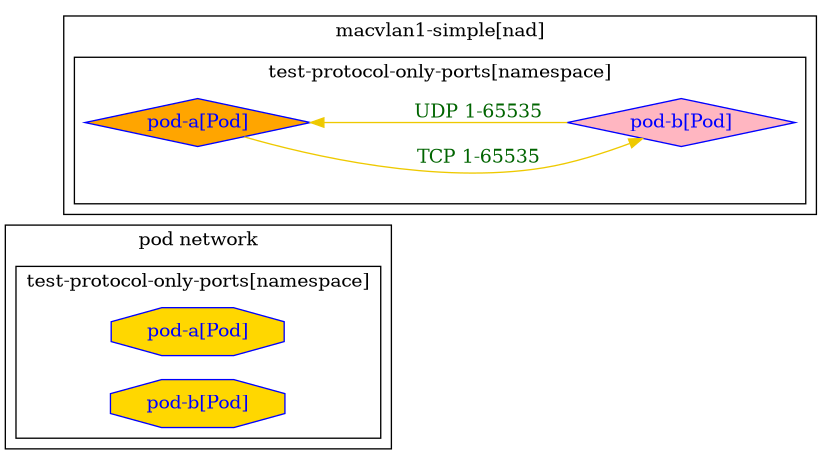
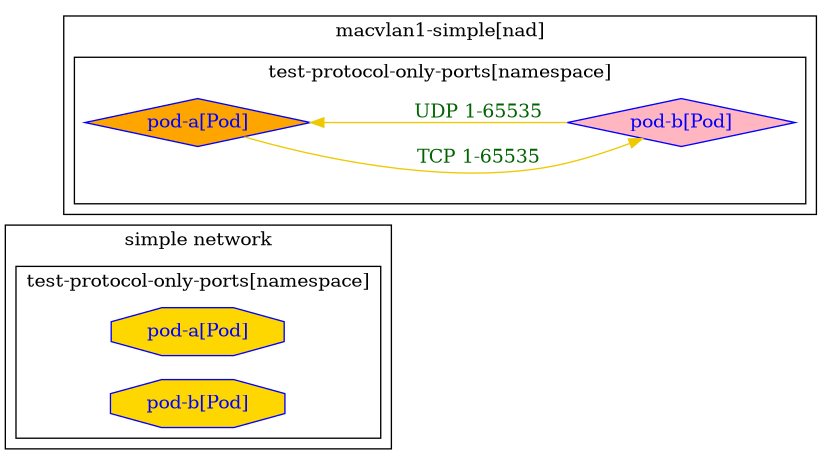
cluster "pod network": label "pod network" -> "simple network"
